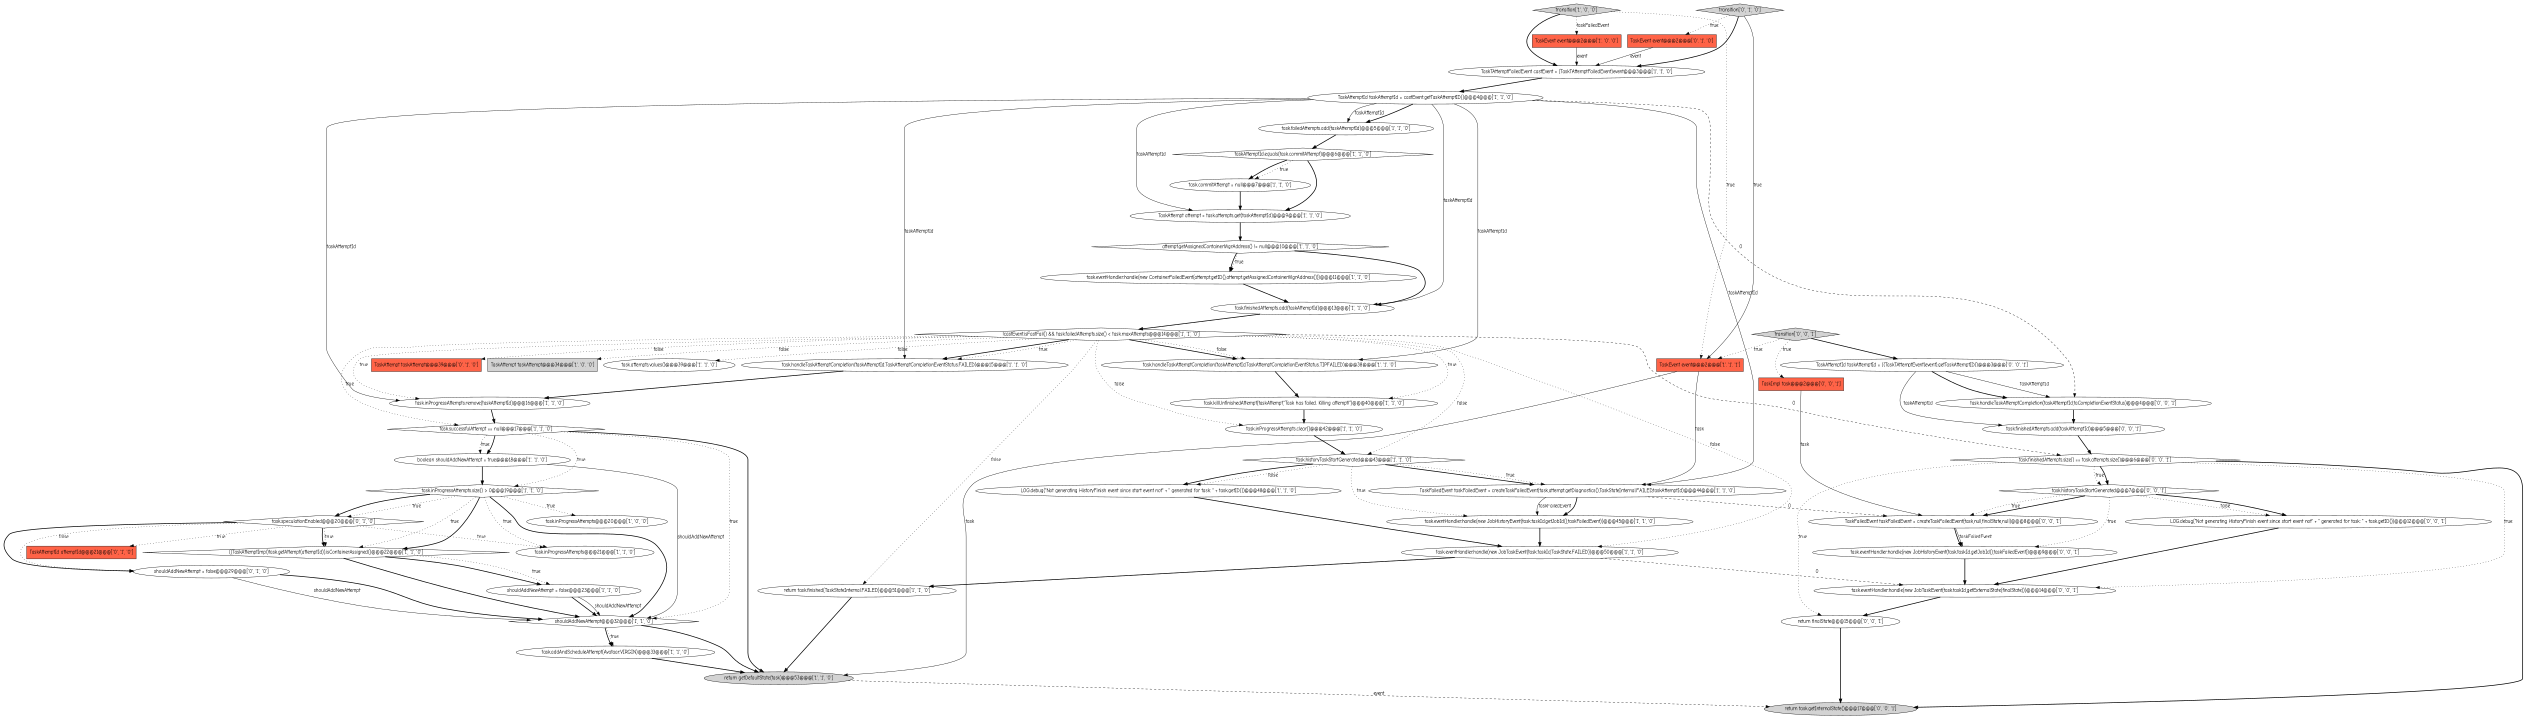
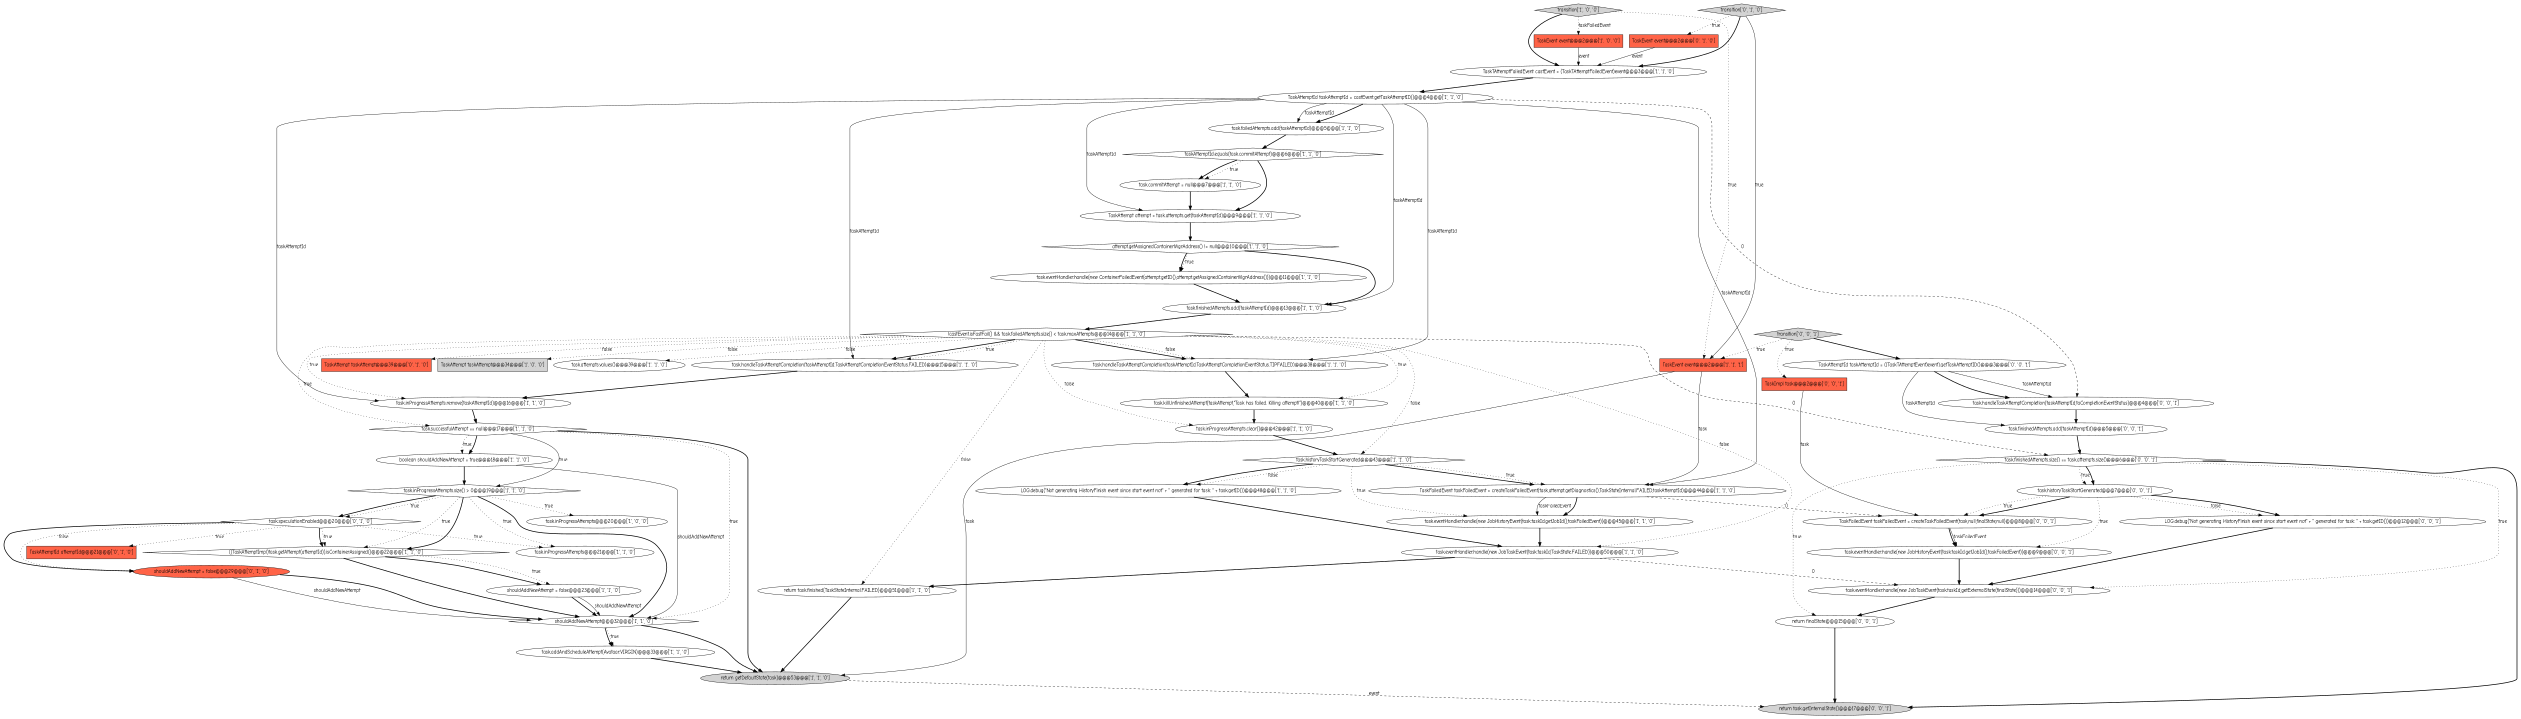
edge "task.successfulAttempt == null@@@17@@@['1', '1', '0']" -> "task.inProgressAttempts.size() > 0@@@19@@@['1', '1', '0']": style dotted -> solid
node "task.historyTaskStartGenerated@@@7@@@['0', '0', '1']": shape diamond -> ellipse
node "shouldAddNewAttempt = false@@@29@@@['0', '1', '0']": fillcolor white -> tomato
